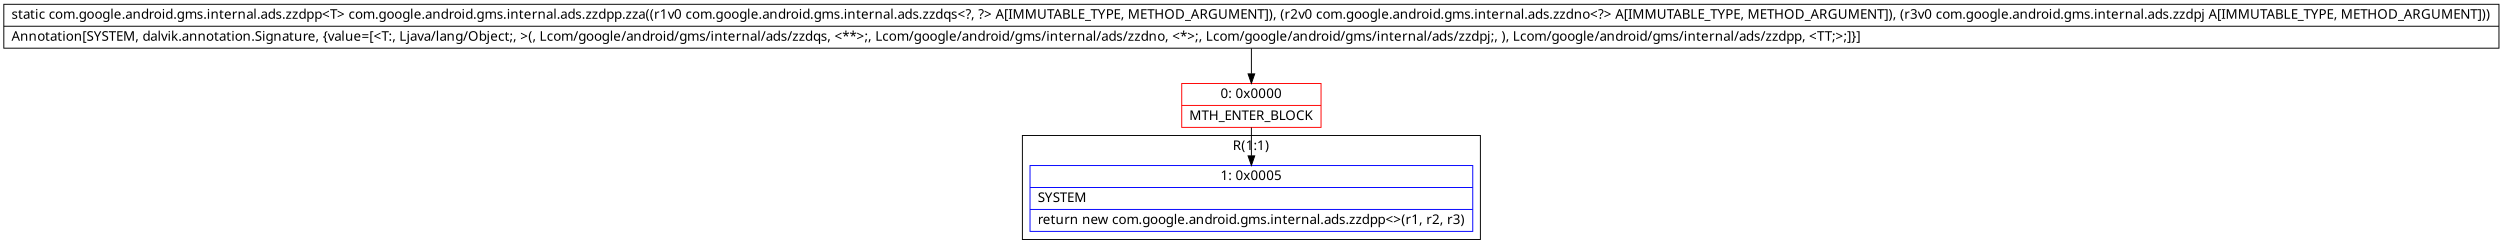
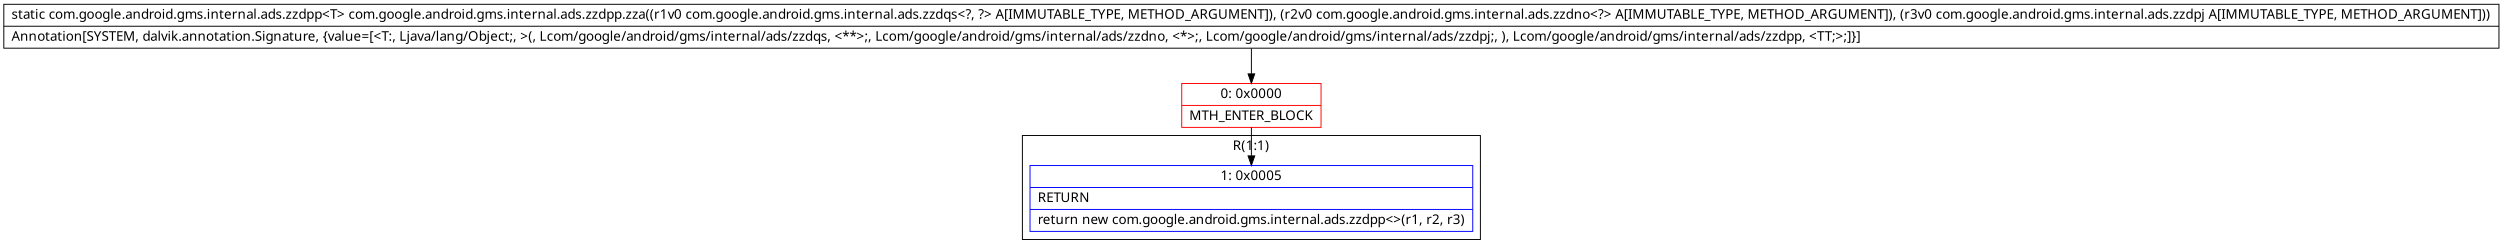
node "1: 0x0005": text "SYSTEM" -> "RETURN"
